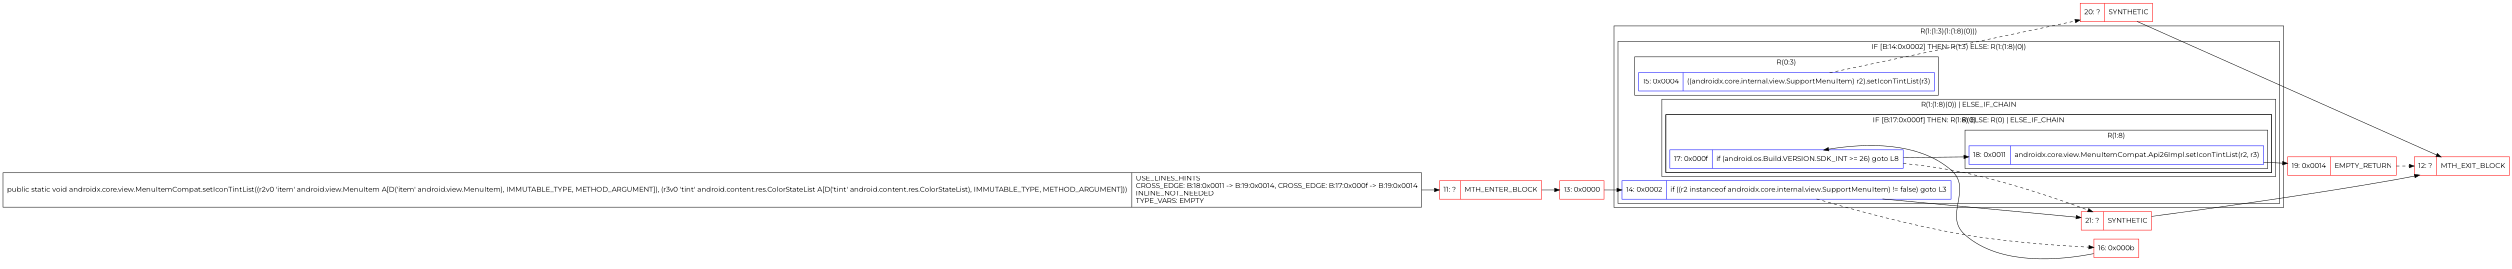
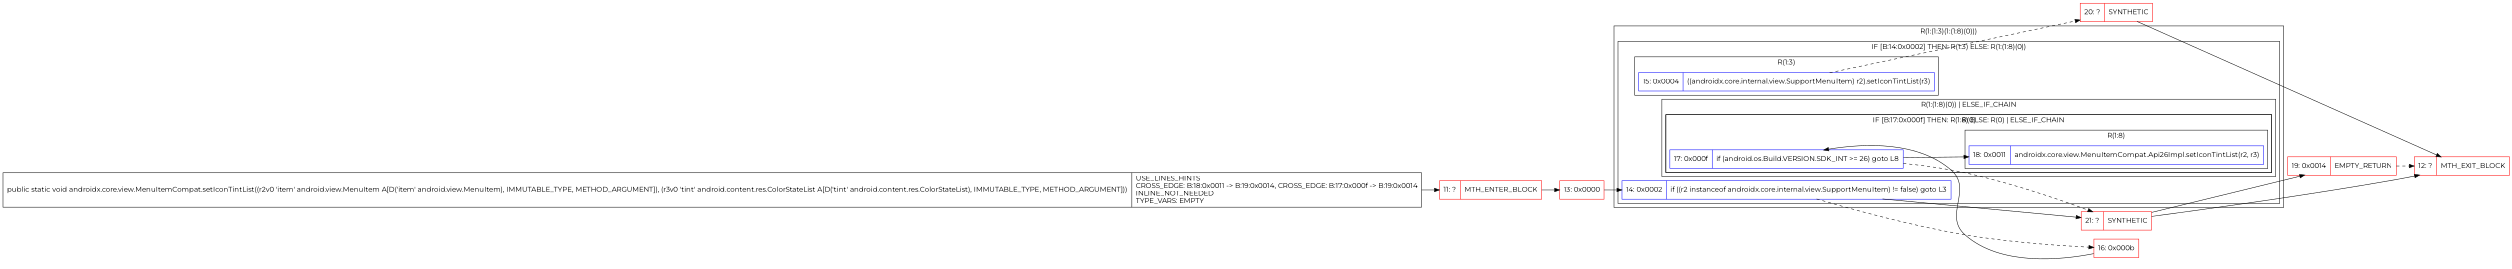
cluster "R(0:3)": label "R(0:3)" -> "R(1:3)"
edge "18: 0x0011" -> "19: 0x0014": now "21: ?" -> "19: 0x0014"
